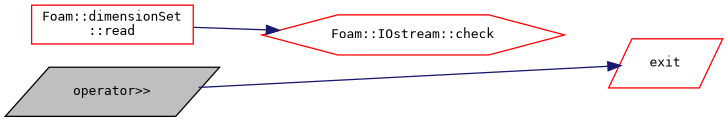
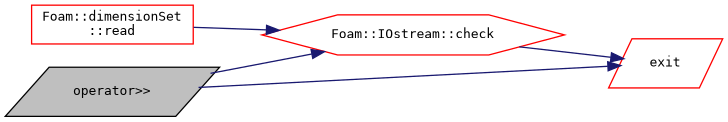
edge "Foam::IOstream::check" -> "exit": added
edge "operator>>" -> "Foam::IOstream::check": added
